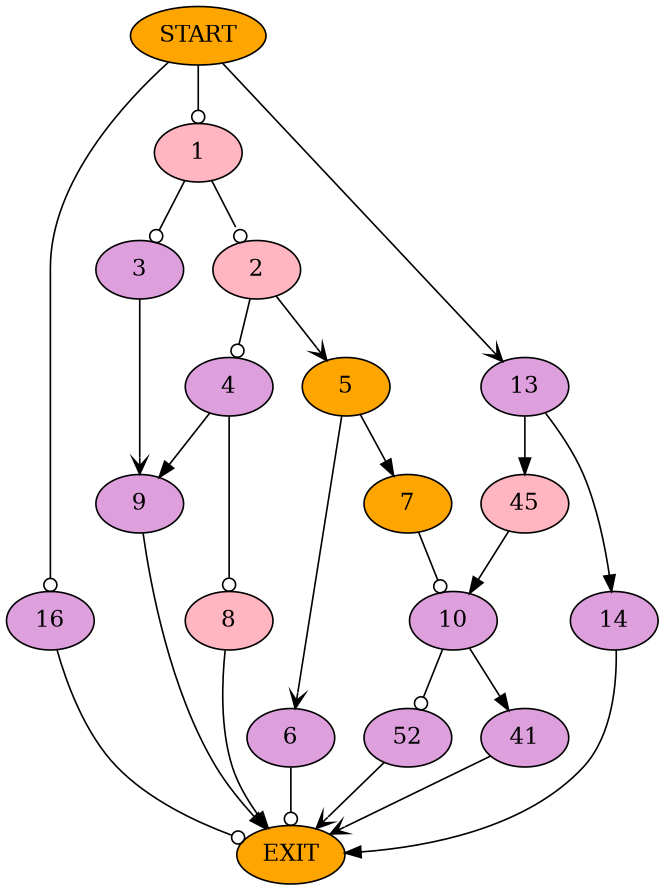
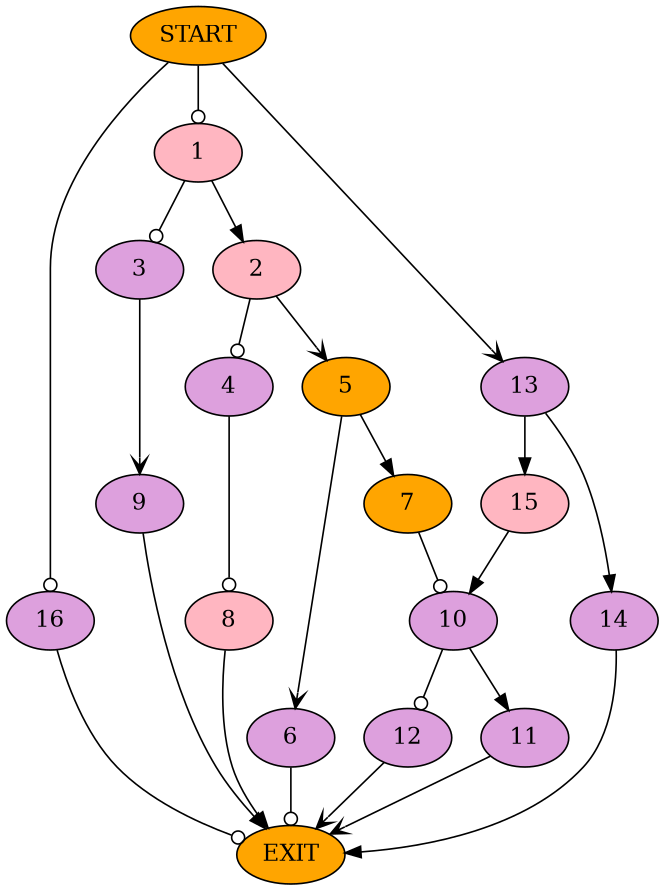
edge "1" -> "2": arrowhead odot -> normal
edge "4" -> "9": removed
node "45": label "45" -> "15"
node "52": label "52" -> "12"
node "41": label "41" -> "11"
